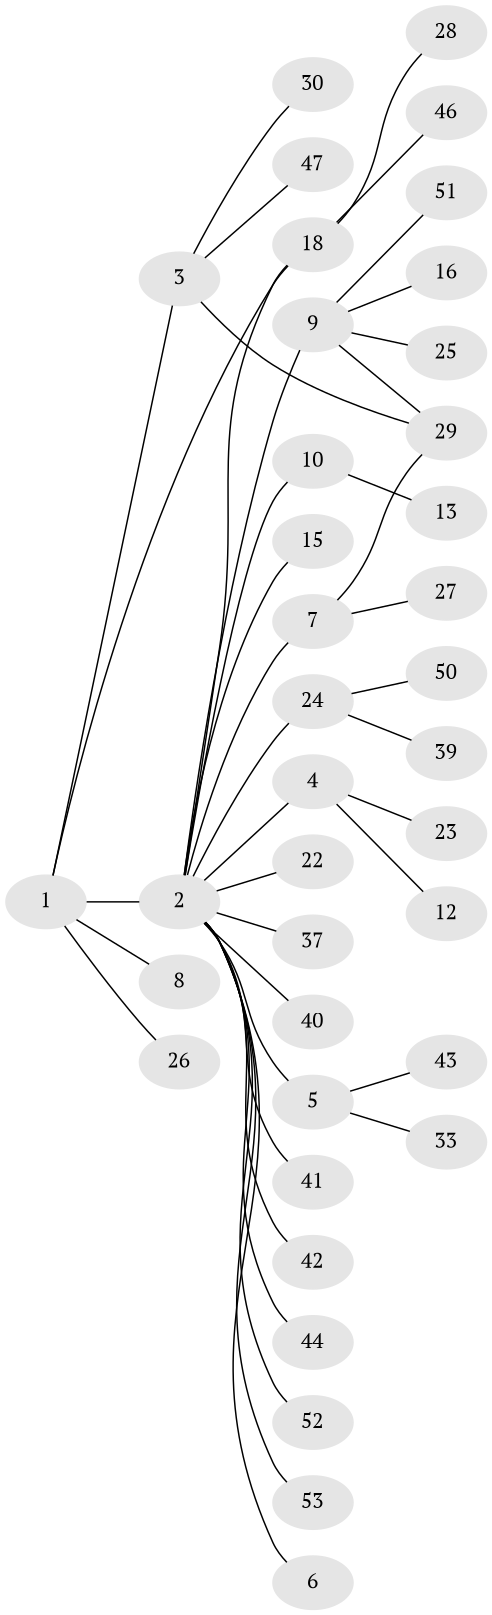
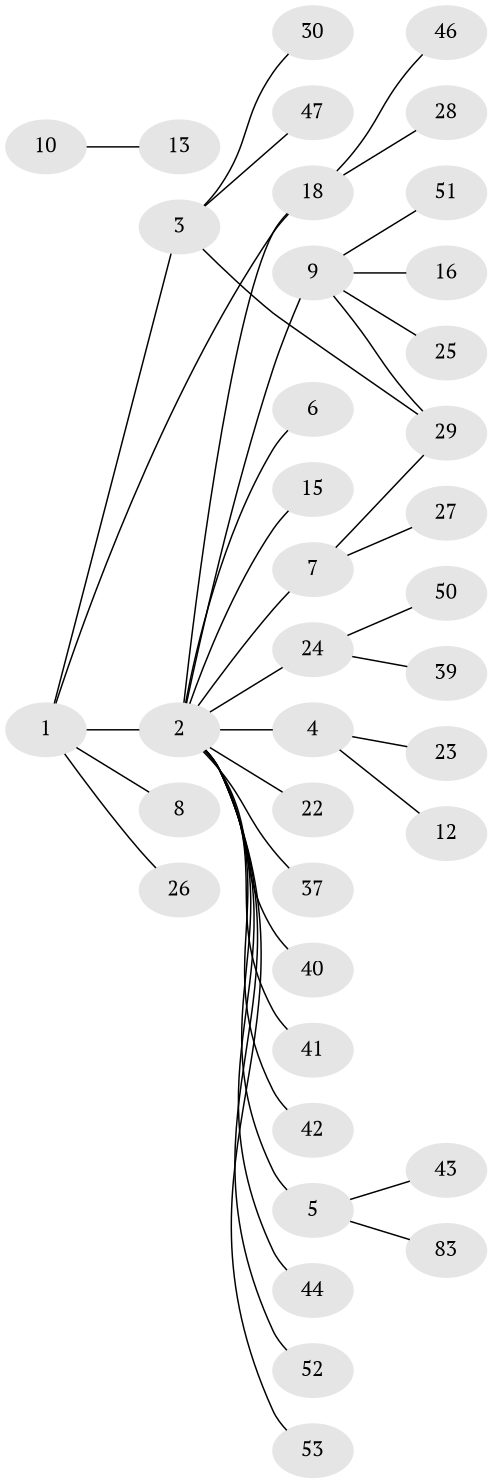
edge "10" -- "2": removed
node "33": label "33" -> "83"
